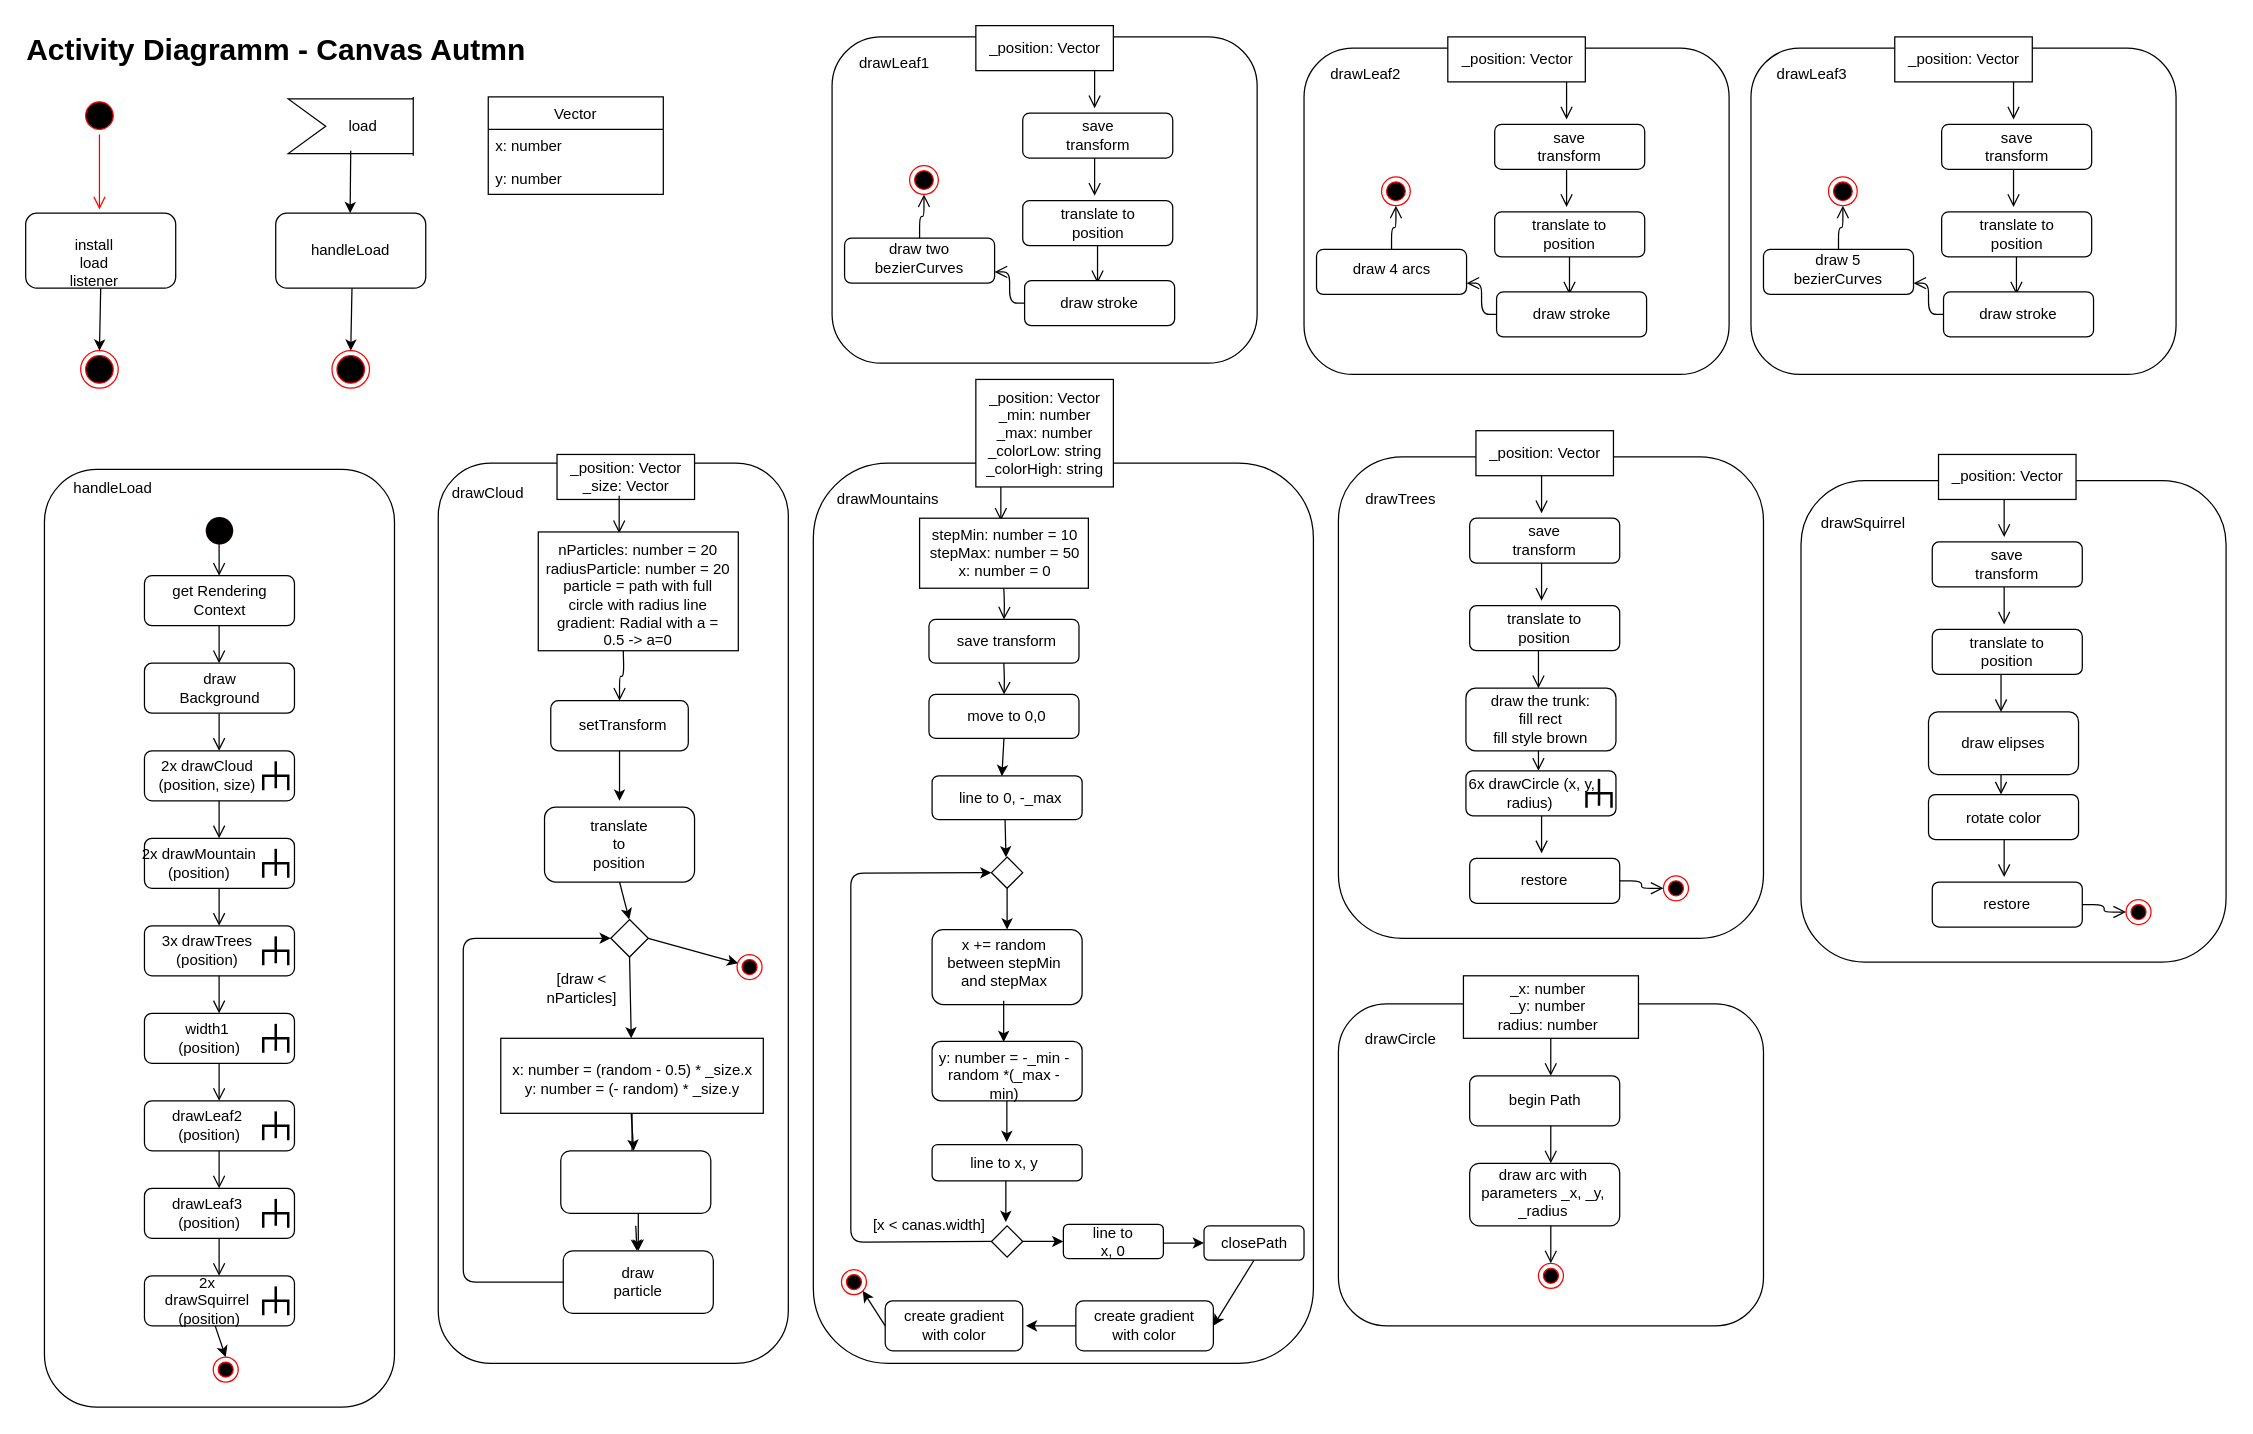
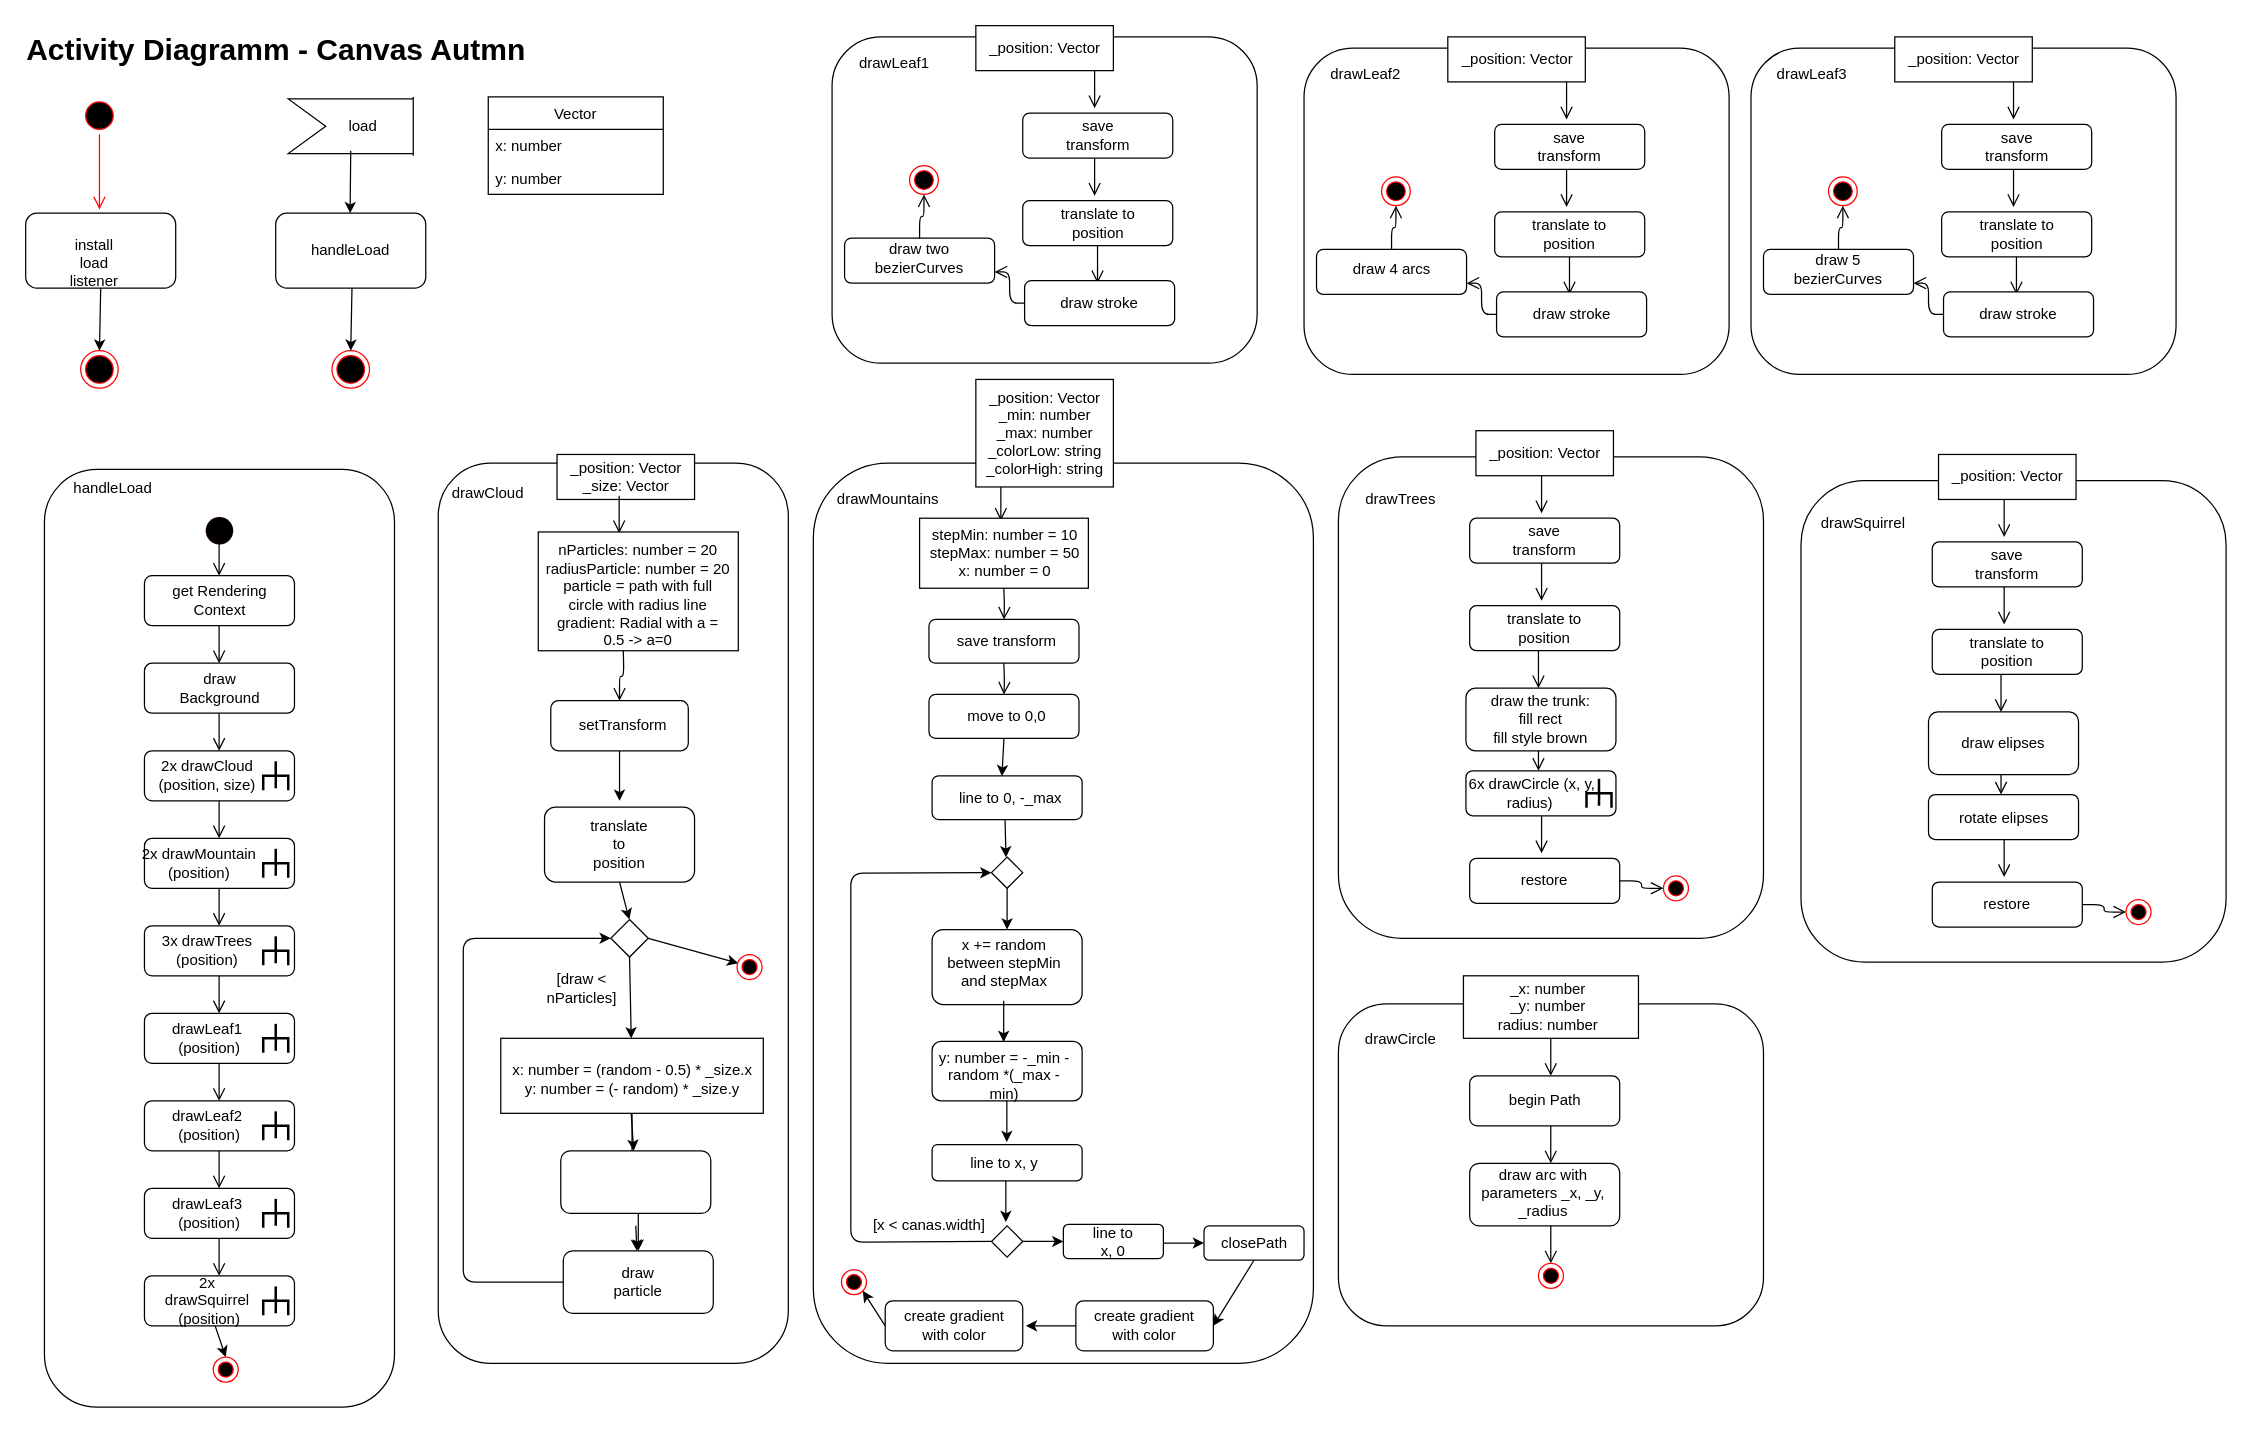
node "rotate color": label "rotate color" -> "rotate elipses"
node "width1 (position)": label "width1 (position)" -> "drawLeaf1 (position)"
